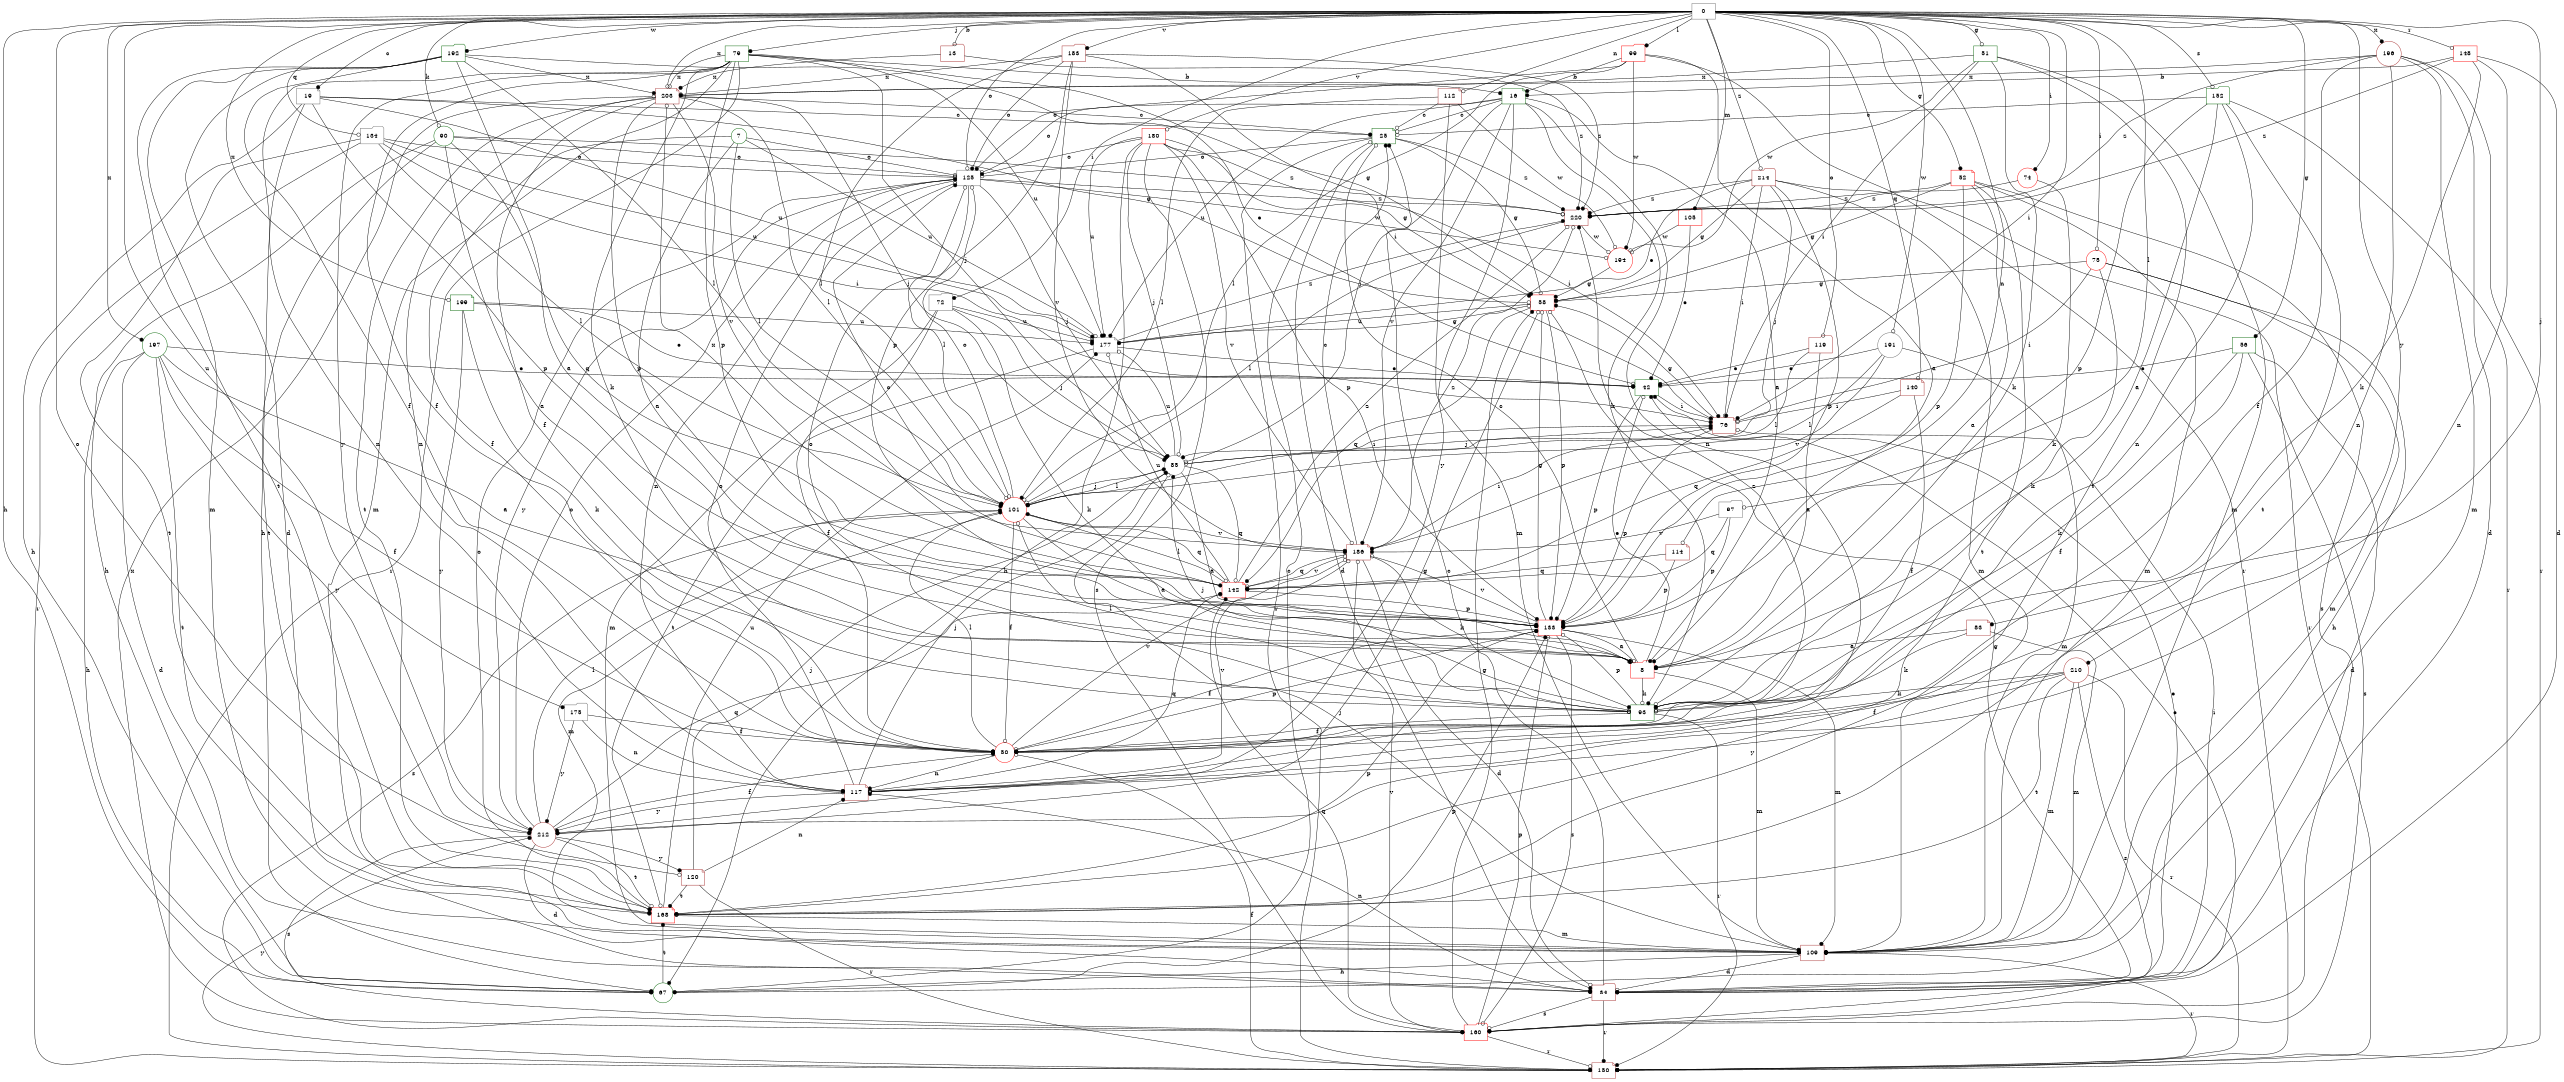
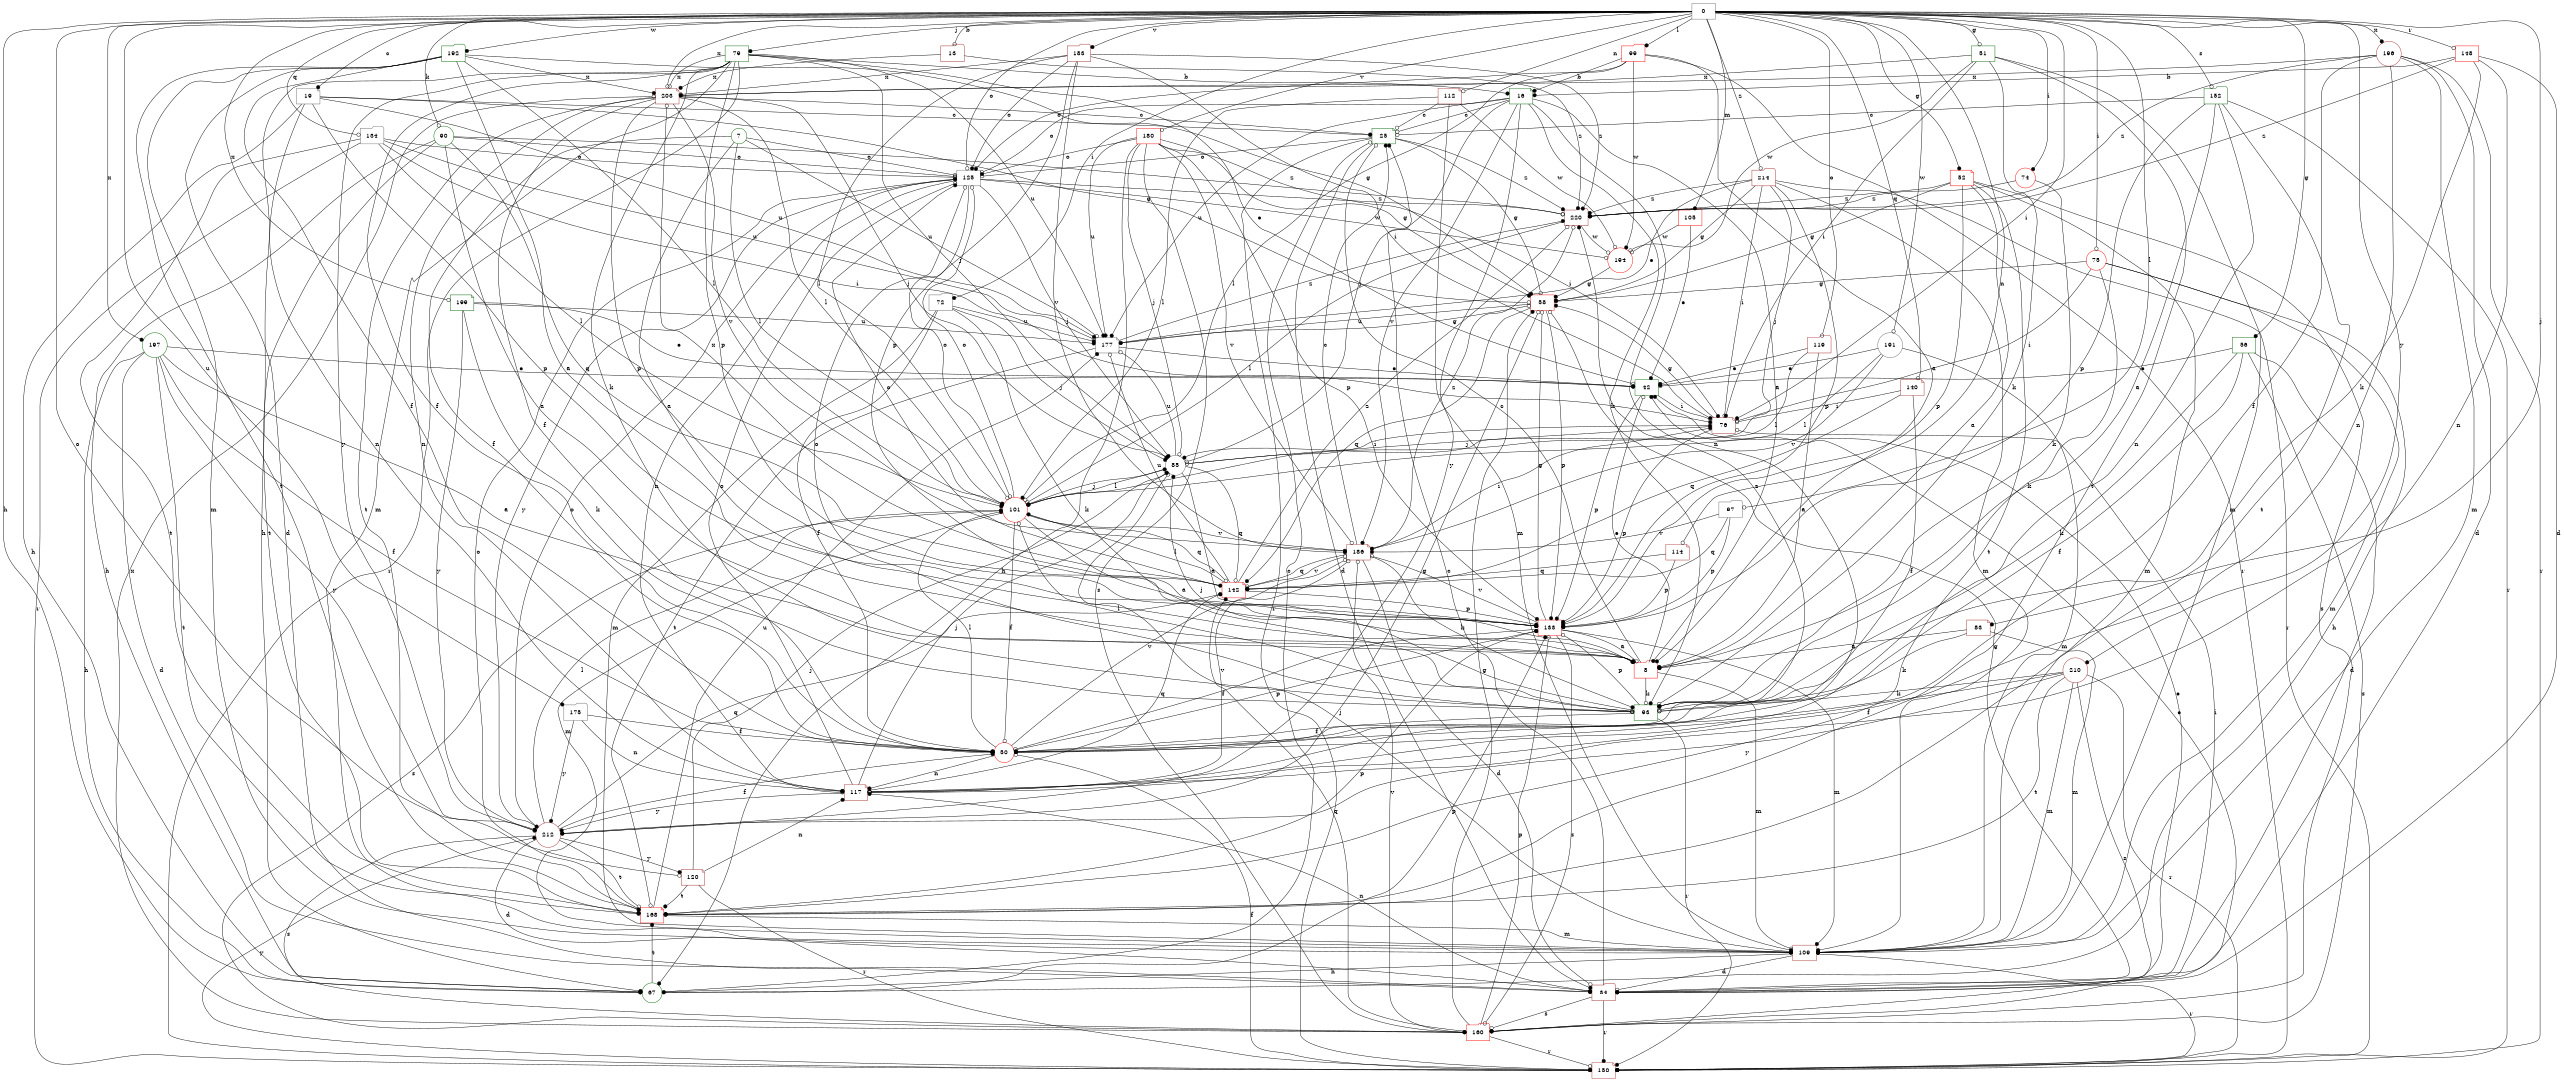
edge "125" -> "101": label "l" -> "o"
